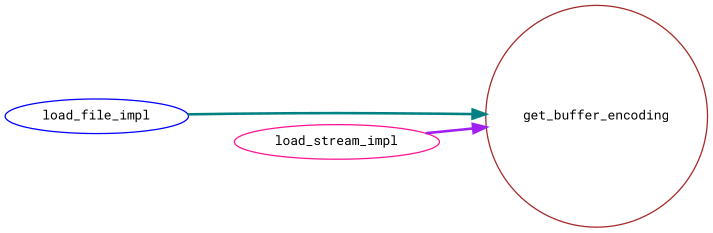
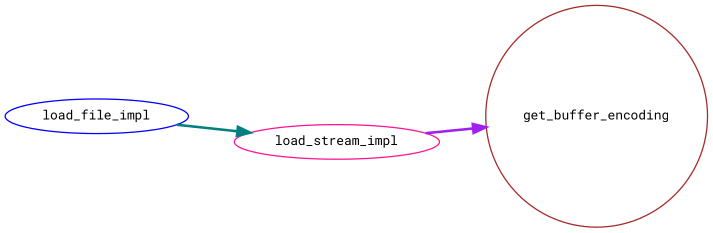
edge "load_file_impl" -> "get_buffer_encoding": now "load_file_impl" -> "load_stream_impl"
